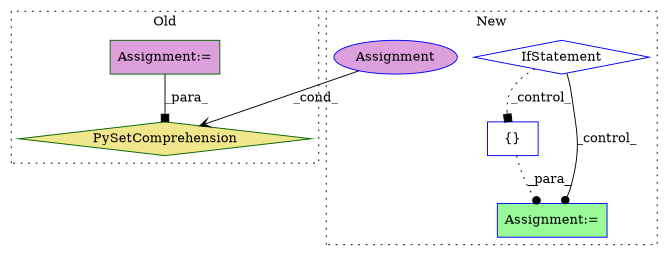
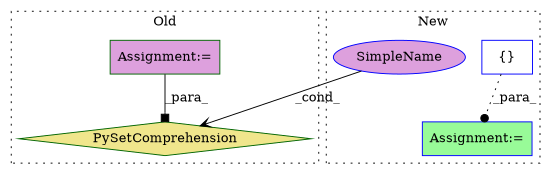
node "Assignment": label "Assignment" -> "SimpleName"
node "IfStatement": removed
